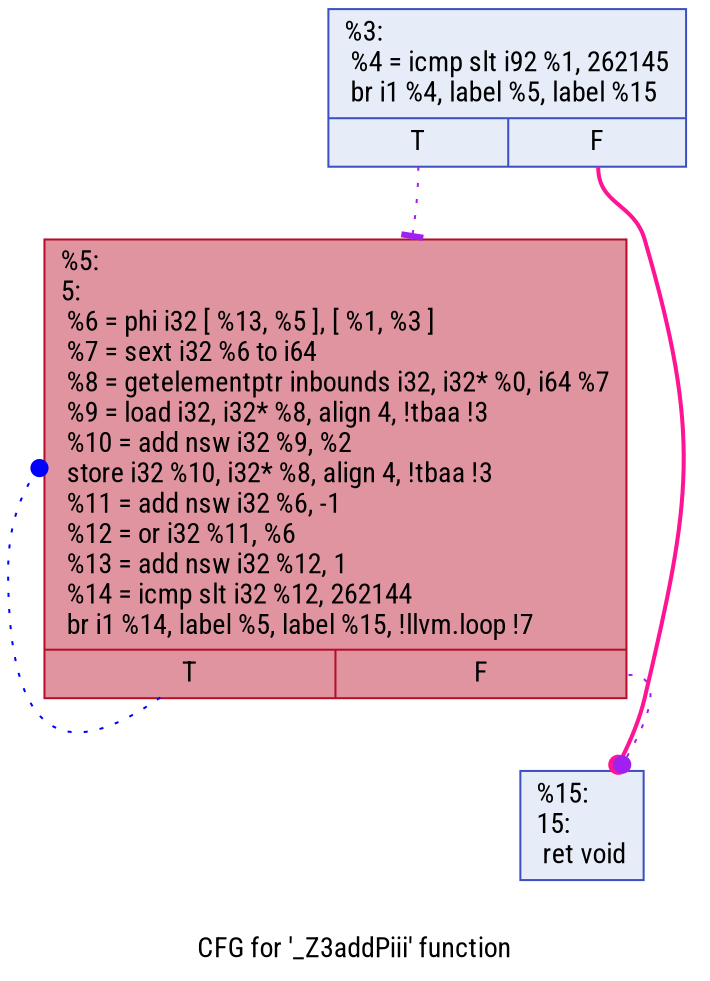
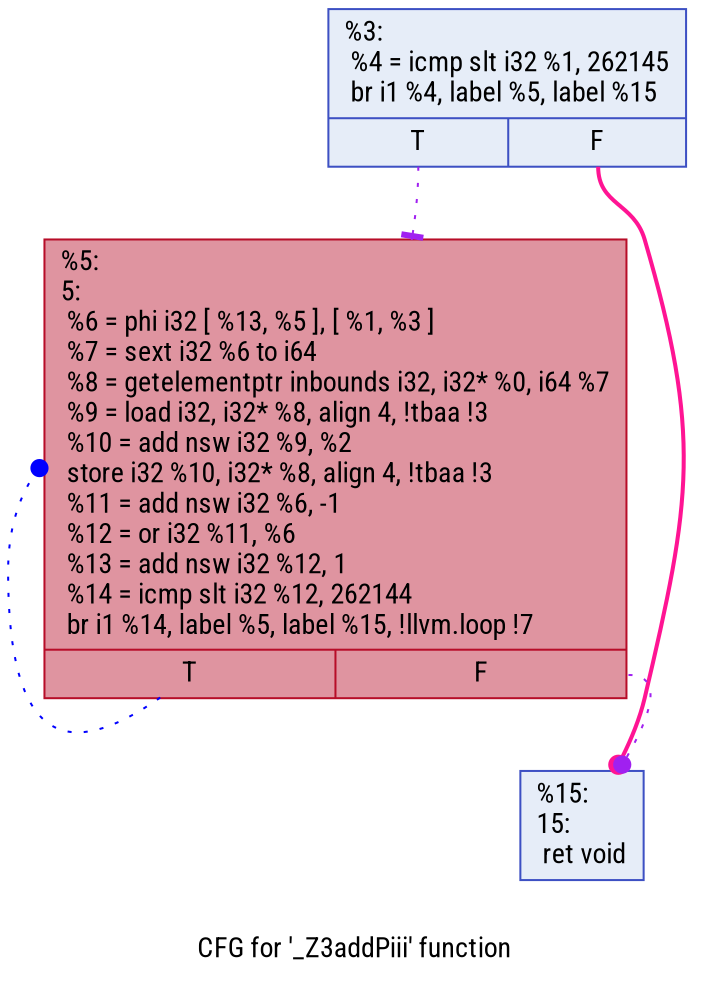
node "%3:": text "%4 = icmp slt i92 %1, 262145" -> "%4 = icmp slt i32 %1, 262145"
